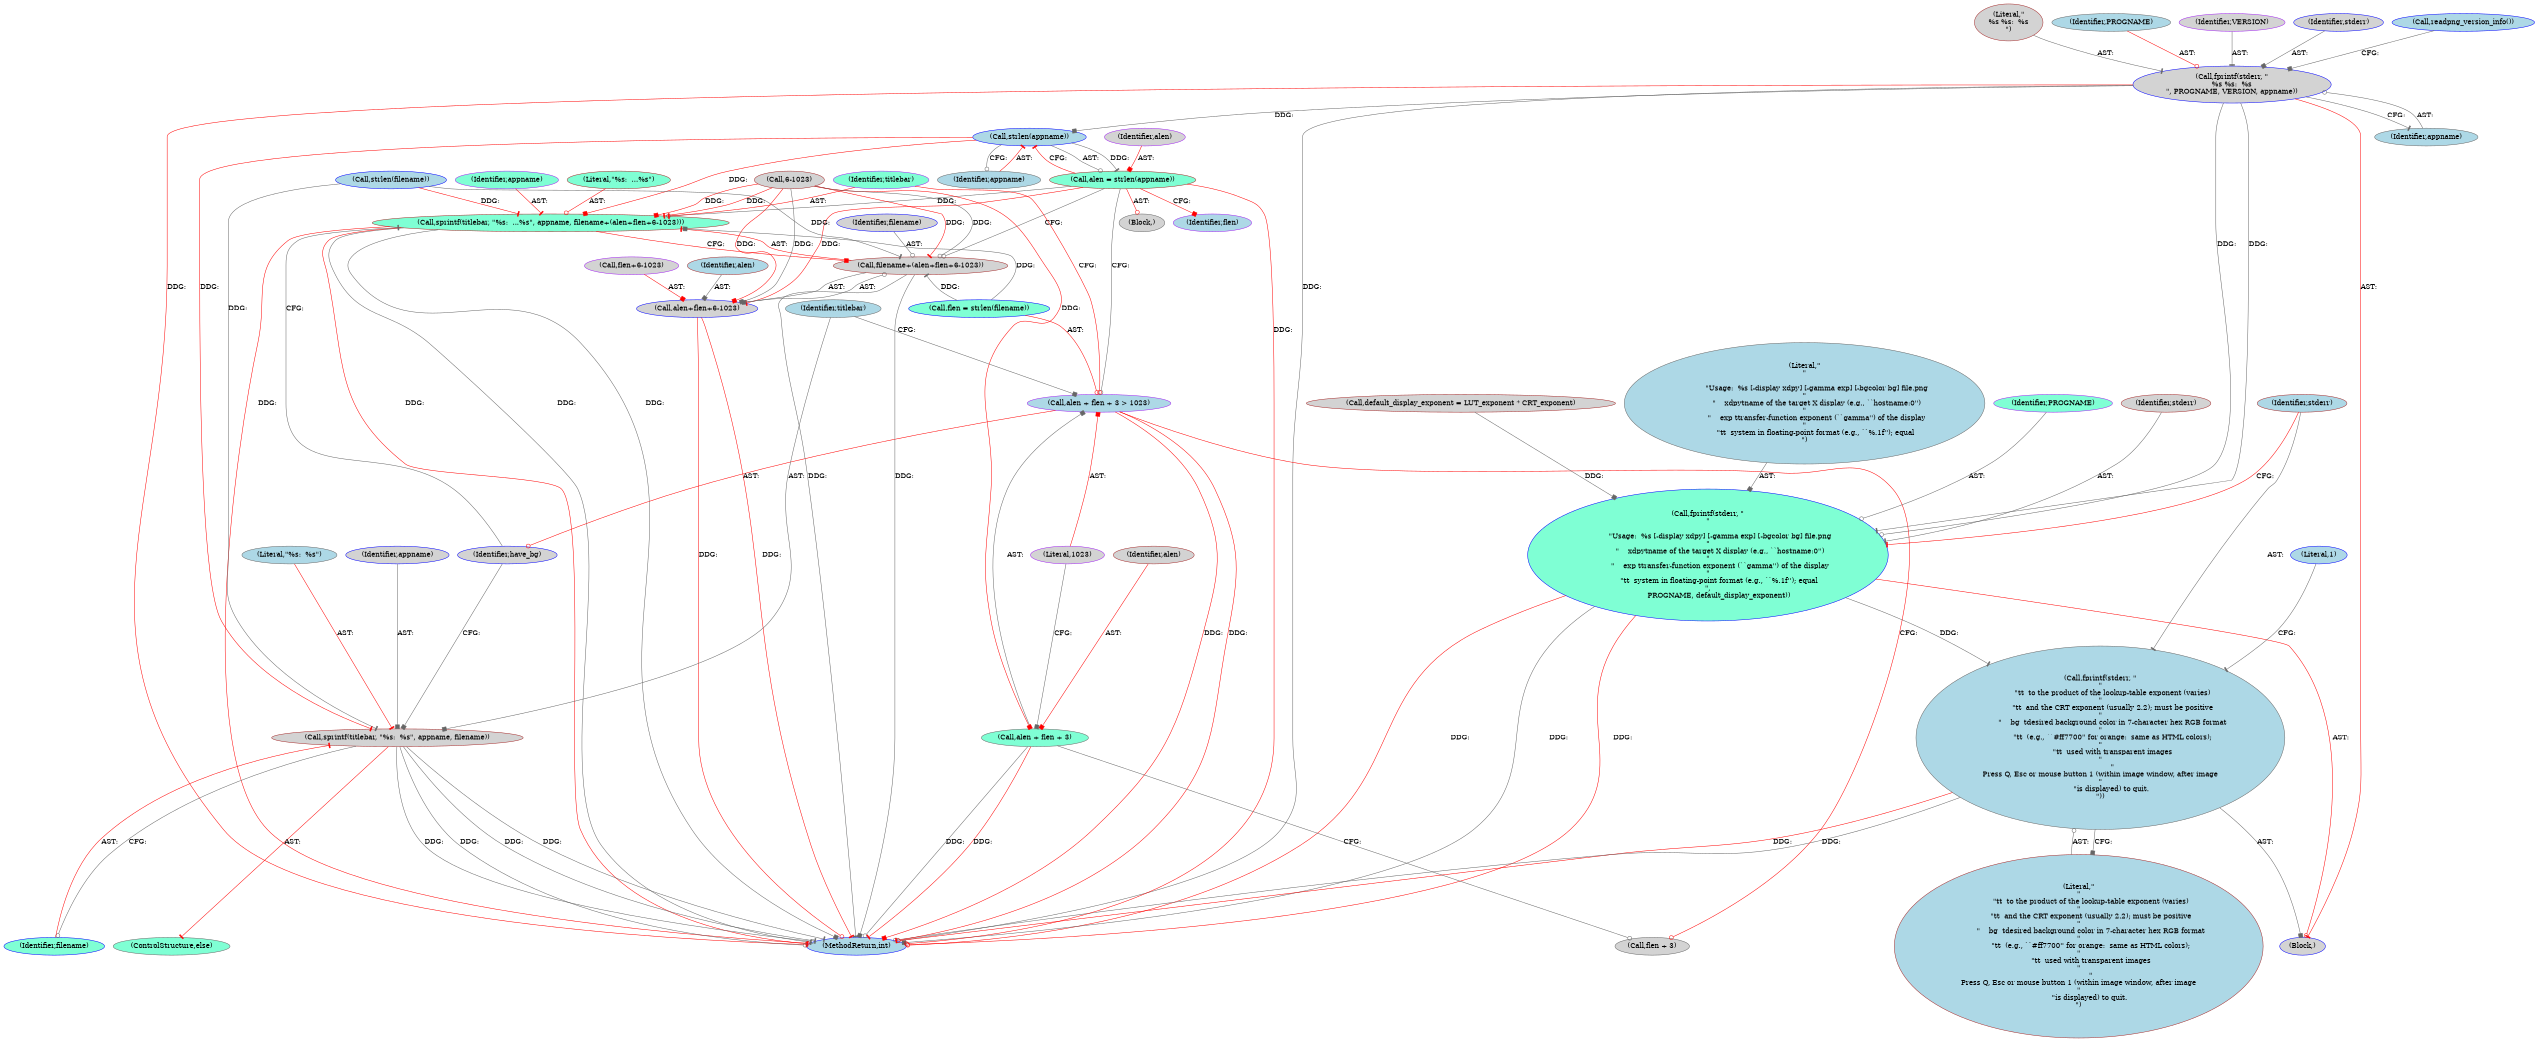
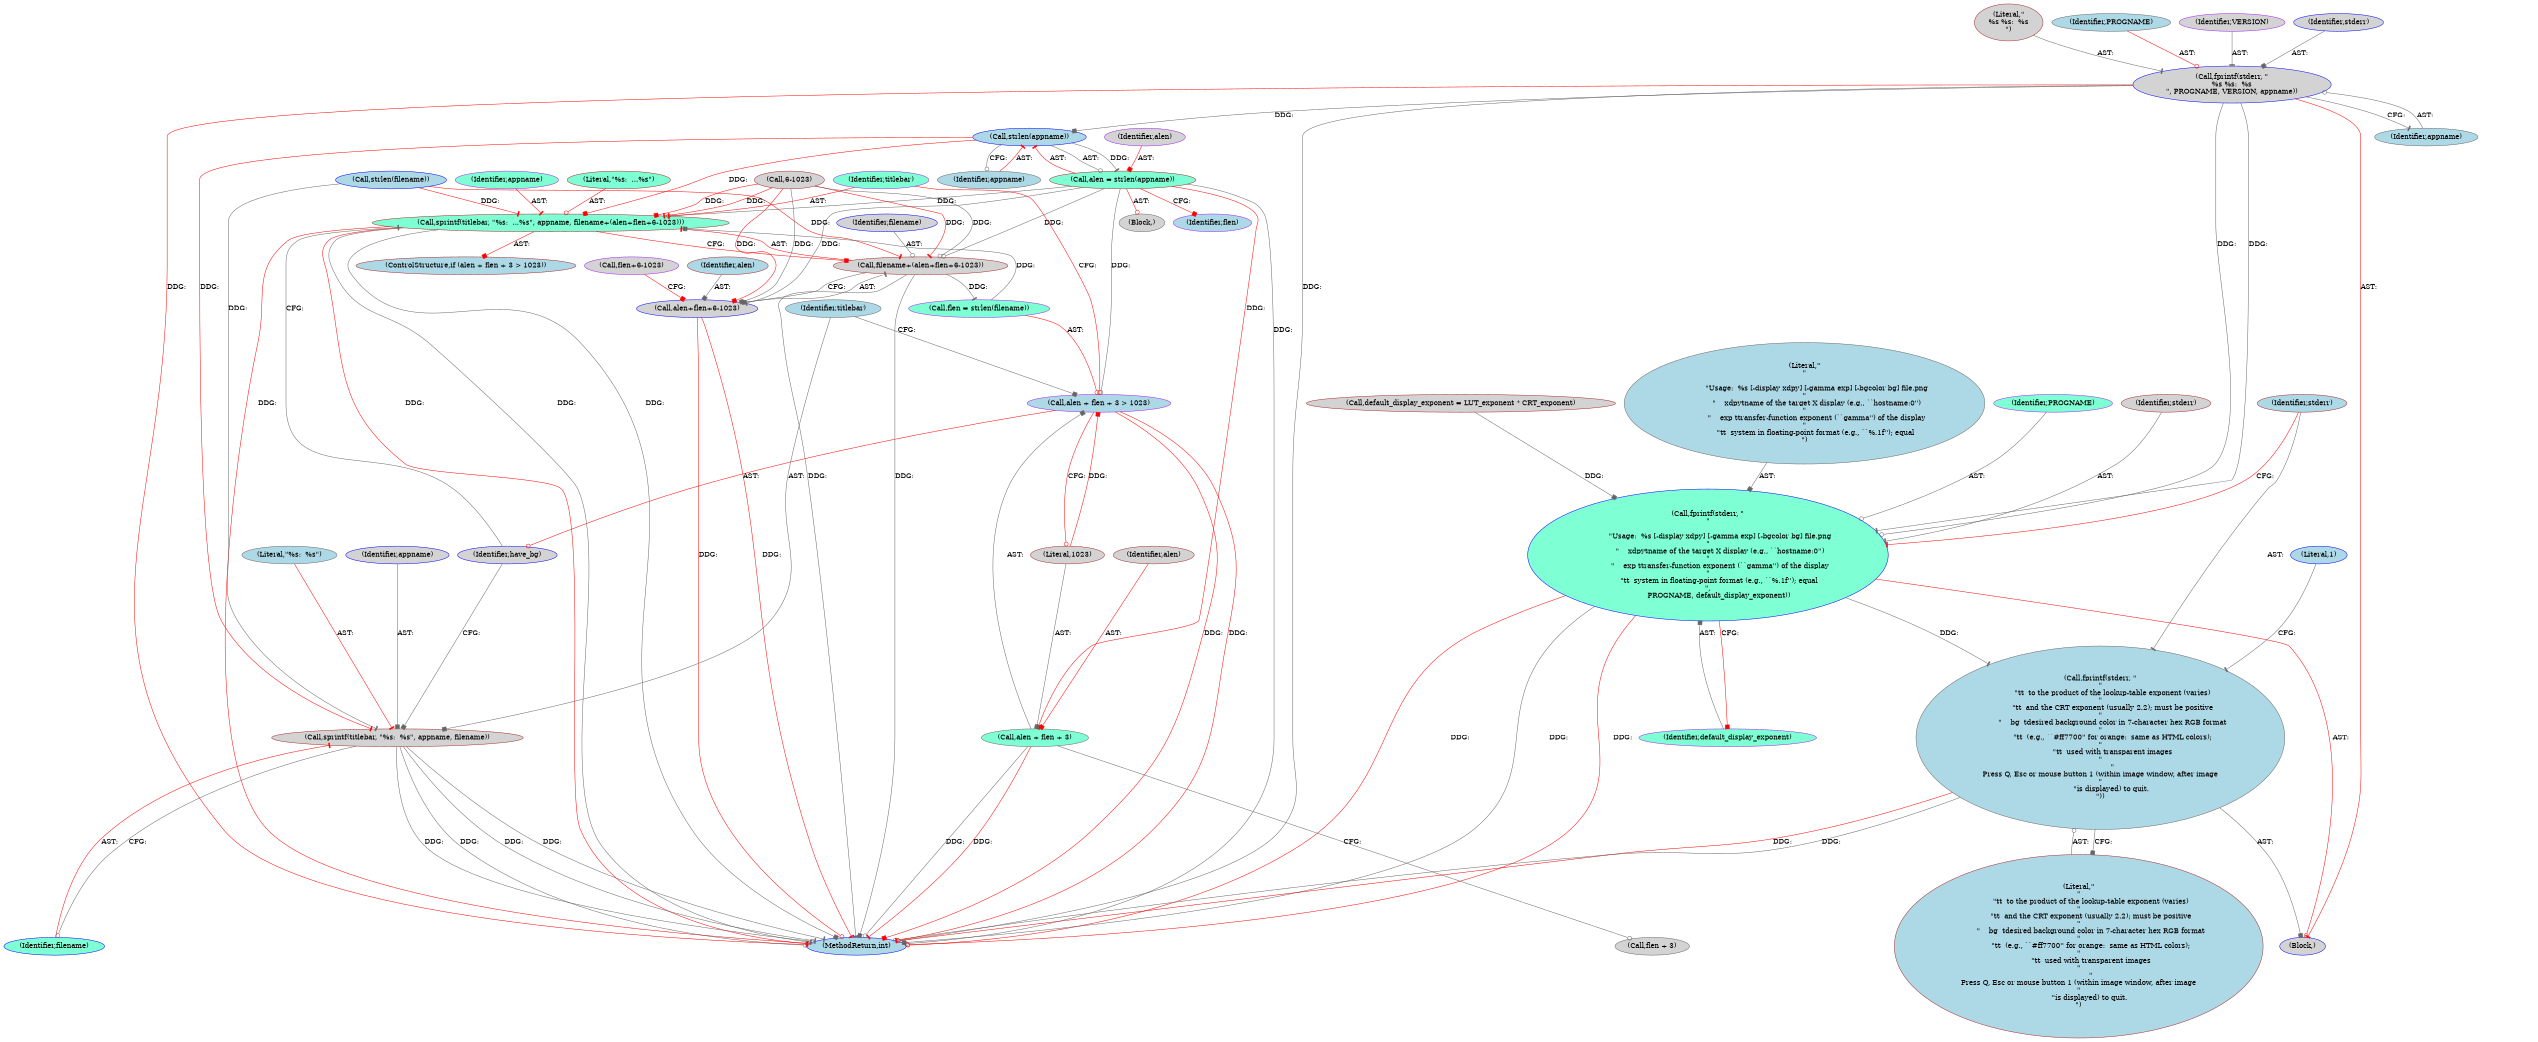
node "(Call,readpng_version_info())": removed
edge "(Call,alen = strlen(appname))" -> "(Call,strlen(appname))": label "CFG: " -> "AST: "
edge "(Call,strlen(filename))" -> "(Call,filename+(alen+flen+6-1023))": color gray40 -> red
edge "(Call,alen = strlen(appname))" -> "(Call,alen+flen+6-1023)": color red -> gray40
edge "(Call,alen = strlen(appname))" -> "(Call,filename+(alen+flen+6-1023))": label "CFG: " -> "DDG: "
node "(ControlStructure,if (alen + flen + 3 > 1023))": added
edge "(Call,alen = strlen(appname))" -> "(Call,alen + flen + 3 > 1023)": label "CFG: " -> "DDG: "
edge "(Call,flen+6-1023)" -> "(Call,alen+flen+6-1023)": label "AST: " -> "CFG: "
edge "(Call,filename+(alen+flen+6-1023))" -> "(Call,alen+flen+6-1023)": label "AST: " -> "CFG: "
edge "(Call,flen = strlen(filename))" -> "(Call,filename+(alen+flen+6-1023))": reversed
edge "(Call,alen+flen+6-1023)" -> "(Call,filename+(alen+flen+6-1023))": arrowhead odot -> tee
node "(Call,flen = strlen(filename))": color blue -> purple
edge "(Call,6-1023)" -> "(Call,alen + flen + 3)": now "(Call,alen = strlen(appname))" -> "(Call,alen + flen + 3)"
edge "(Call,alen + flen + 3 > 1023)" -> "(Call,flen + 3)": now "(Call,alen + flen + 3 > 1023)" -> "(Literal,1023)"
edge "(Literal,1023)" -> "(Call,alen + flen + 3 > 1023)": label "AST: " -> "DDG: "
node "(Literal,1023)": color purple -> brown
edge "(Literal,1023)" -> "(Call,alen + flen + 3)": label "CFG: " -> "AST: "
edge "(Call,alen = strlen(appname))" -> "(MethodReturn,int)": color red -> gray40
node "(Identifier,default_display_exponent)": added
node "(ControlStructure,else)": removed
